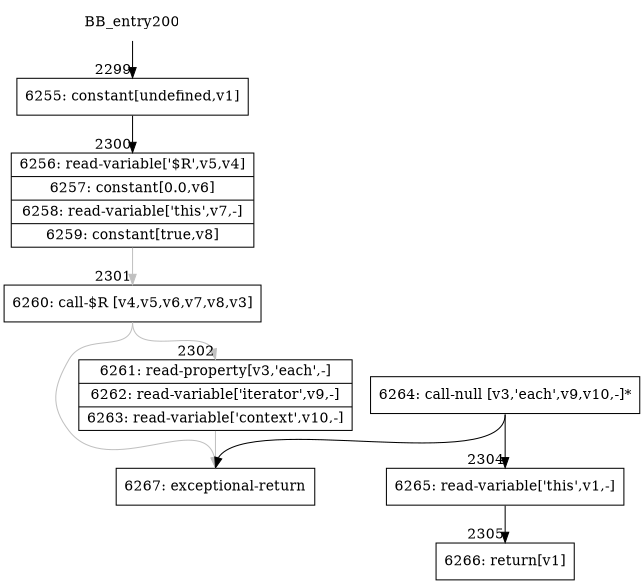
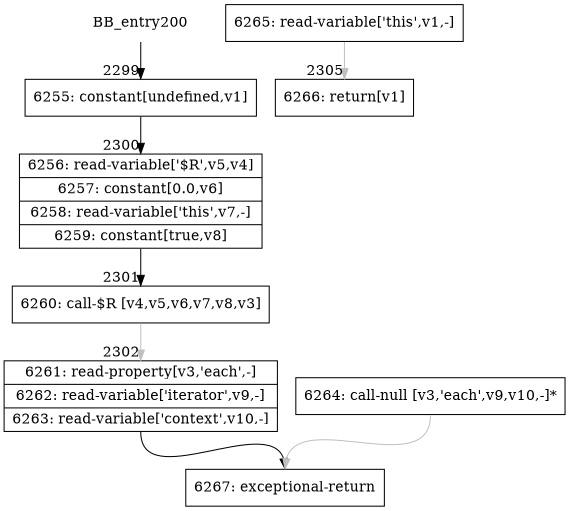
edge "6256: read-variable['$R',v5,v4]" -> "6260: call-$R [v4,v5,v6,v7,v8,v3]": color gray -> black
edge "6260: call-$R [v4,v5,v6,v7,v8,v3]" -> "6267: exceptional-return": removed
edge "6264: call-null [v3,'each',v9,v10,-]*" -> "6265: read-variable['this',v1,-]": removed
edge "6264: call-null [v3,'each',v9,v10,-]*" -> "6267: exceptional-return": color black -> gray
edge "6261: read-property[v3,'each',-]" -> "6267: exceptional-return": color gray -> black
edge "6265: read-variable['this',v1,-]" -> "6266: return[v1]": color black -> gray
